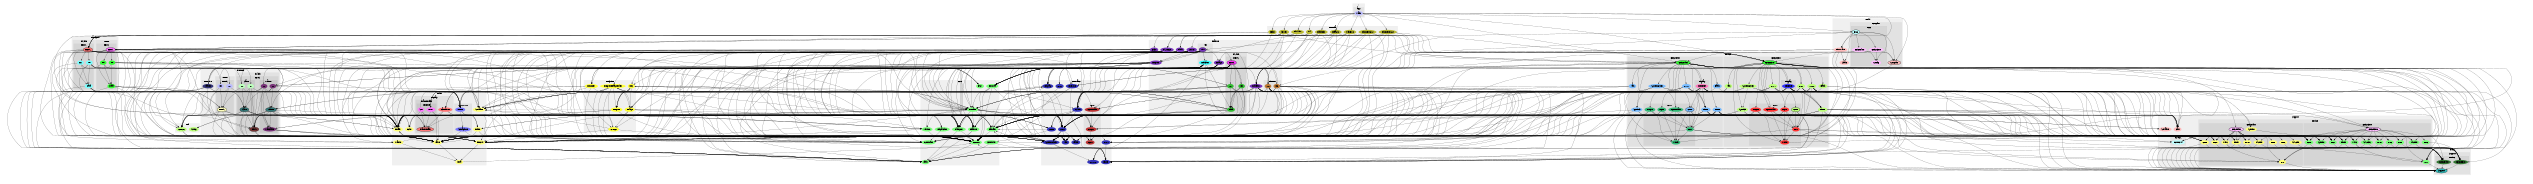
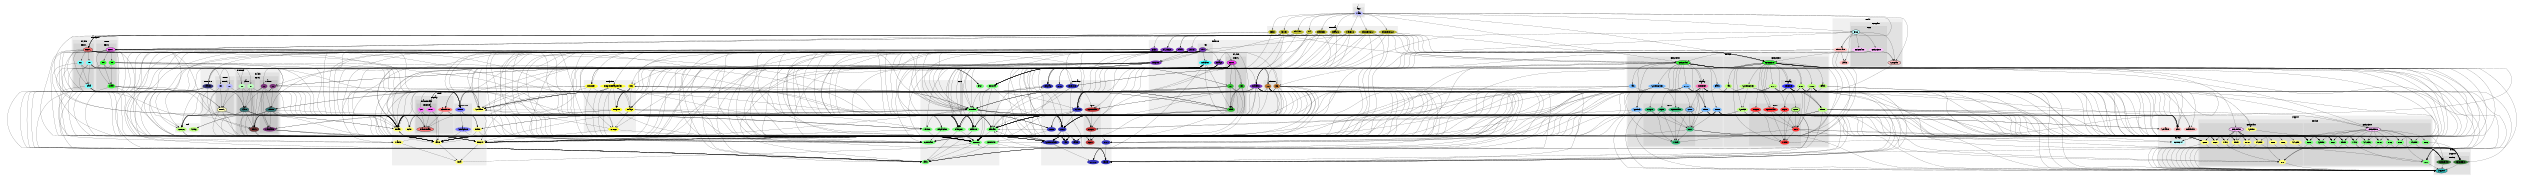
node "Config": removed
cluster "Index": label "Index" -> "Data"
node "ReadAddr": added
